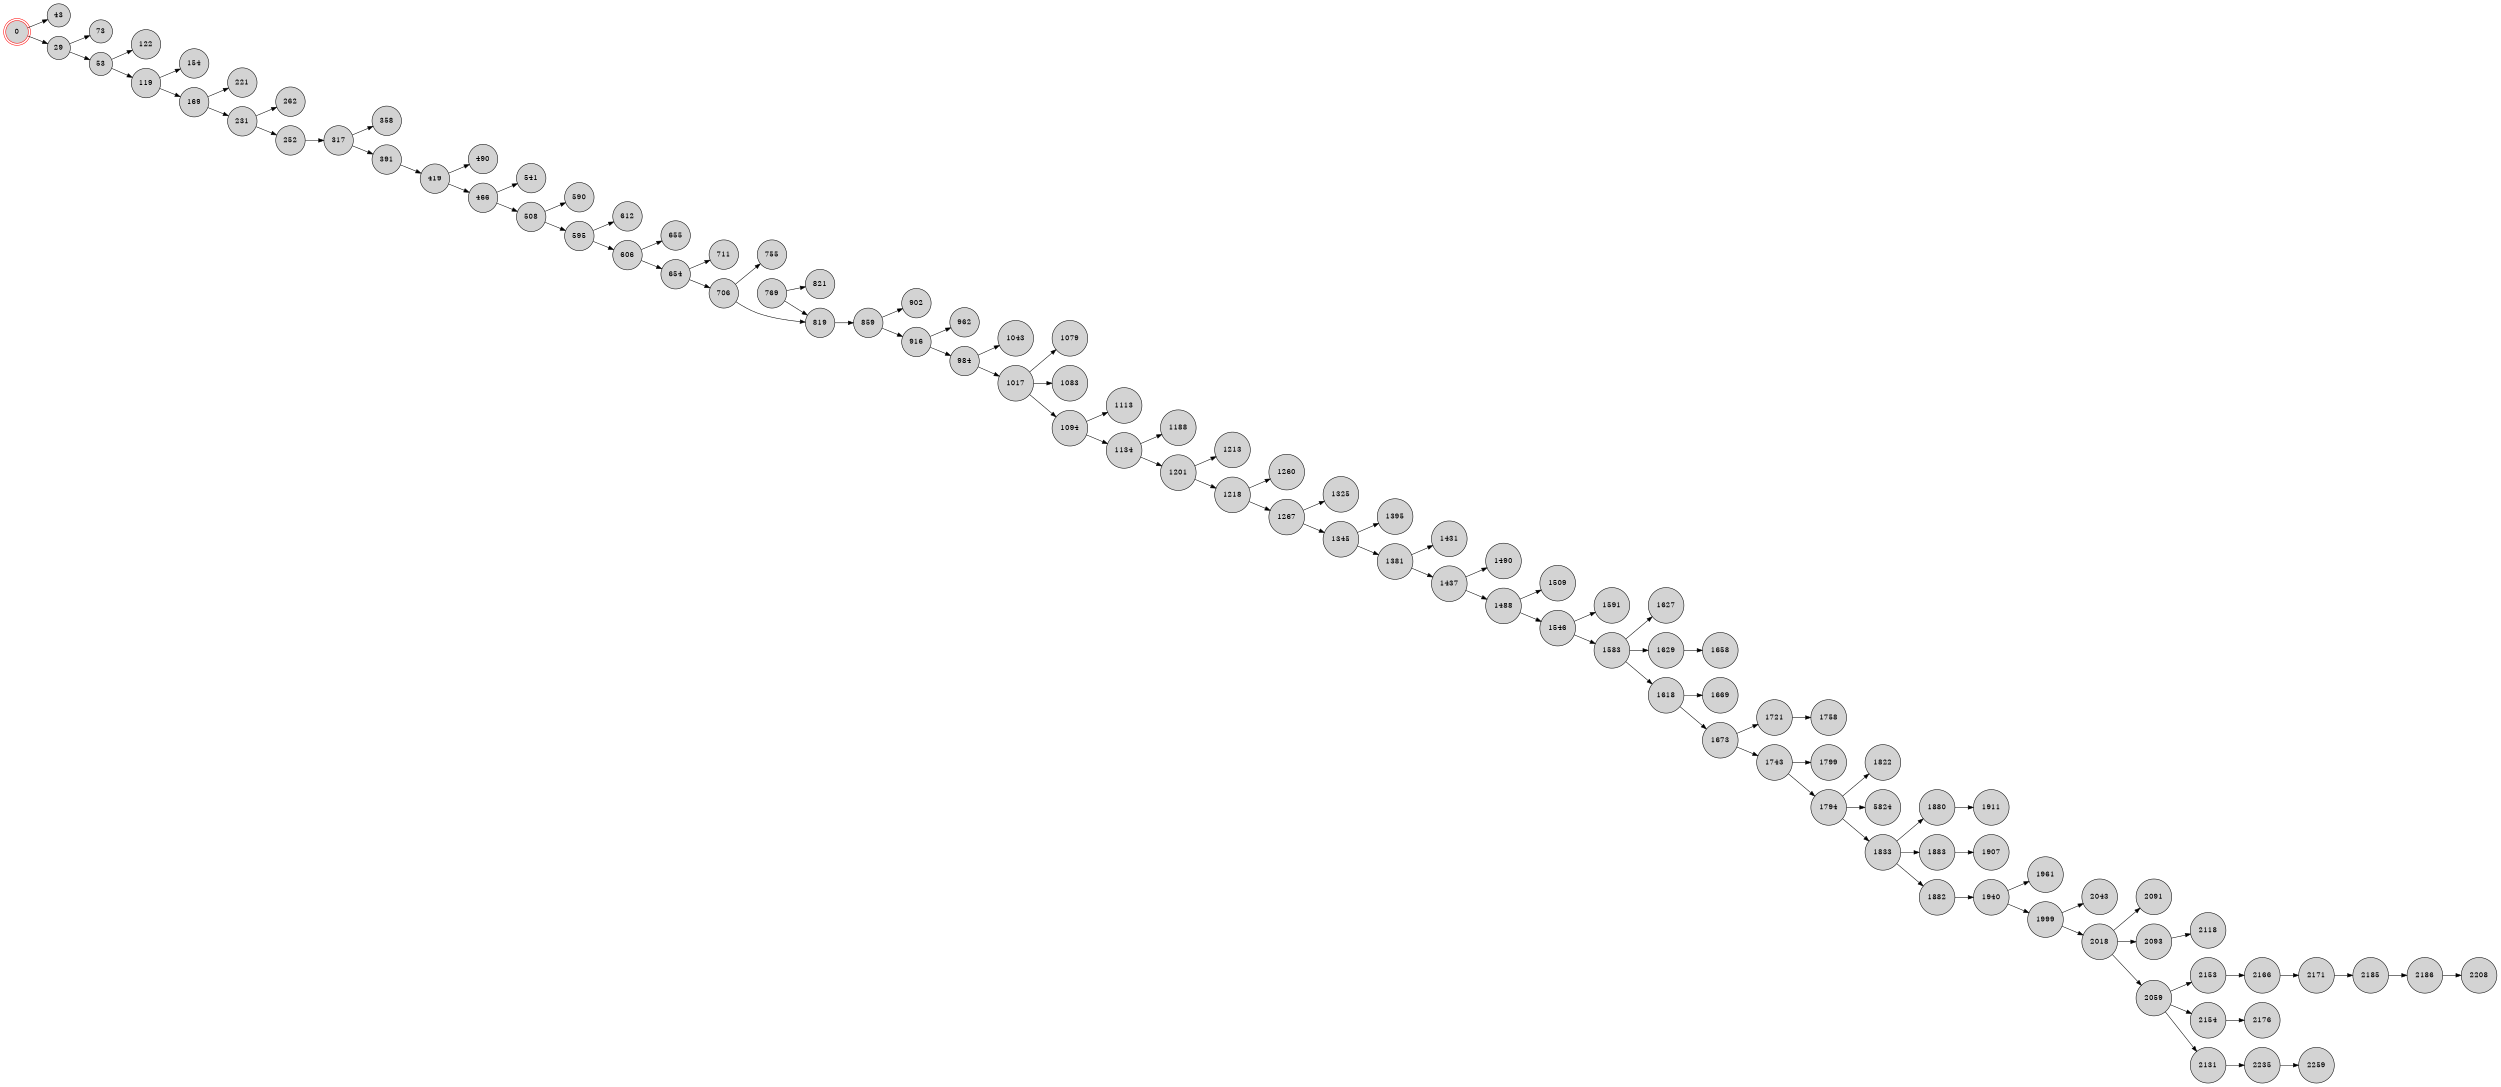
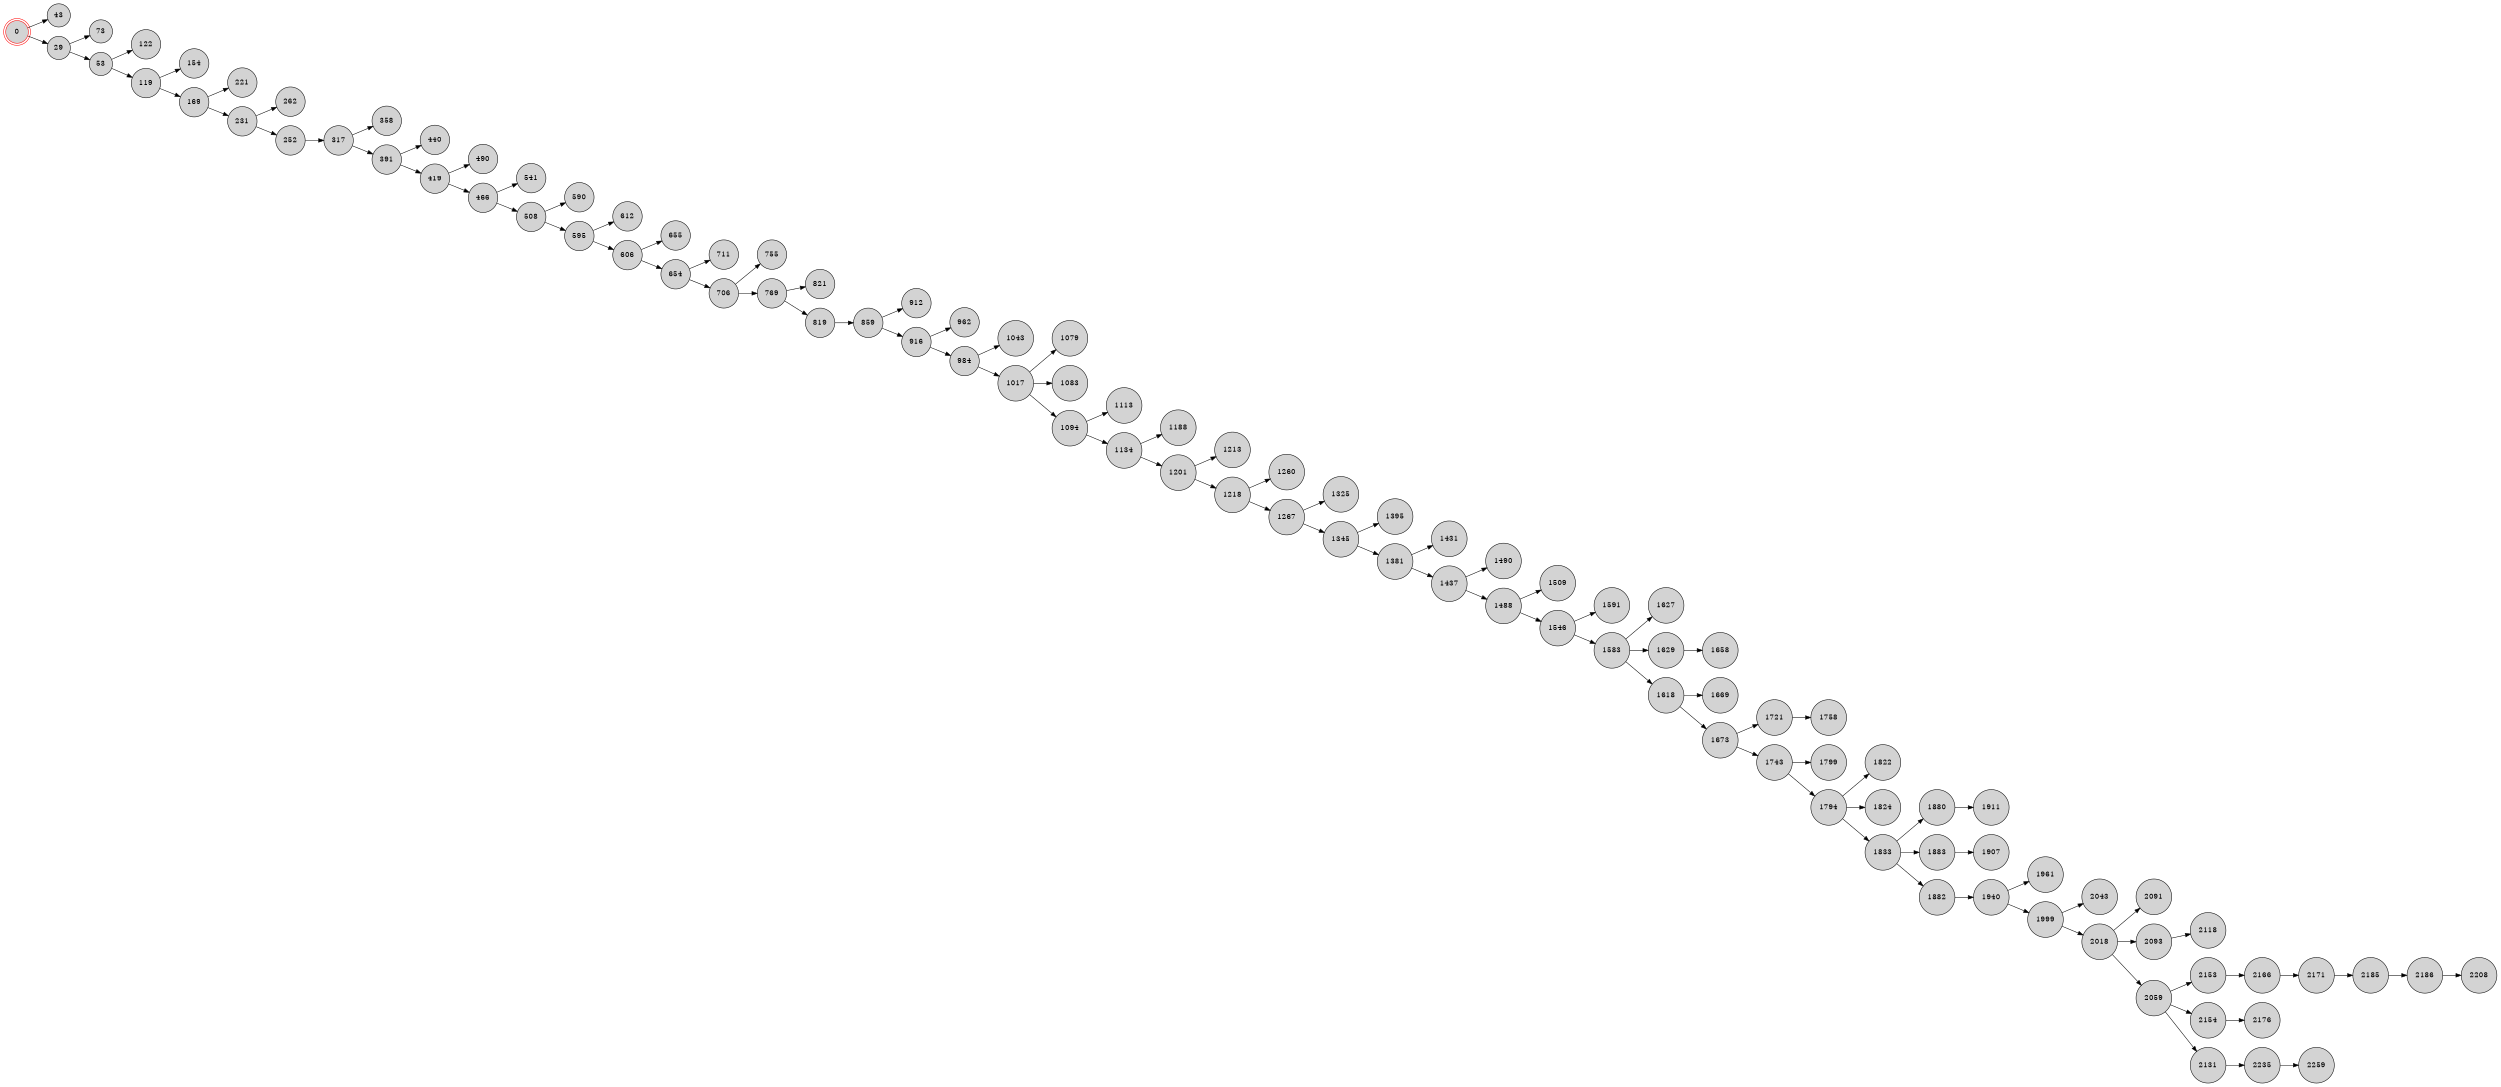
node "440": added
node "902": label "902" -> "912"
edge "706" -> "819": now "706" -> "769"
node "5824": label "5824" -> "1824"
